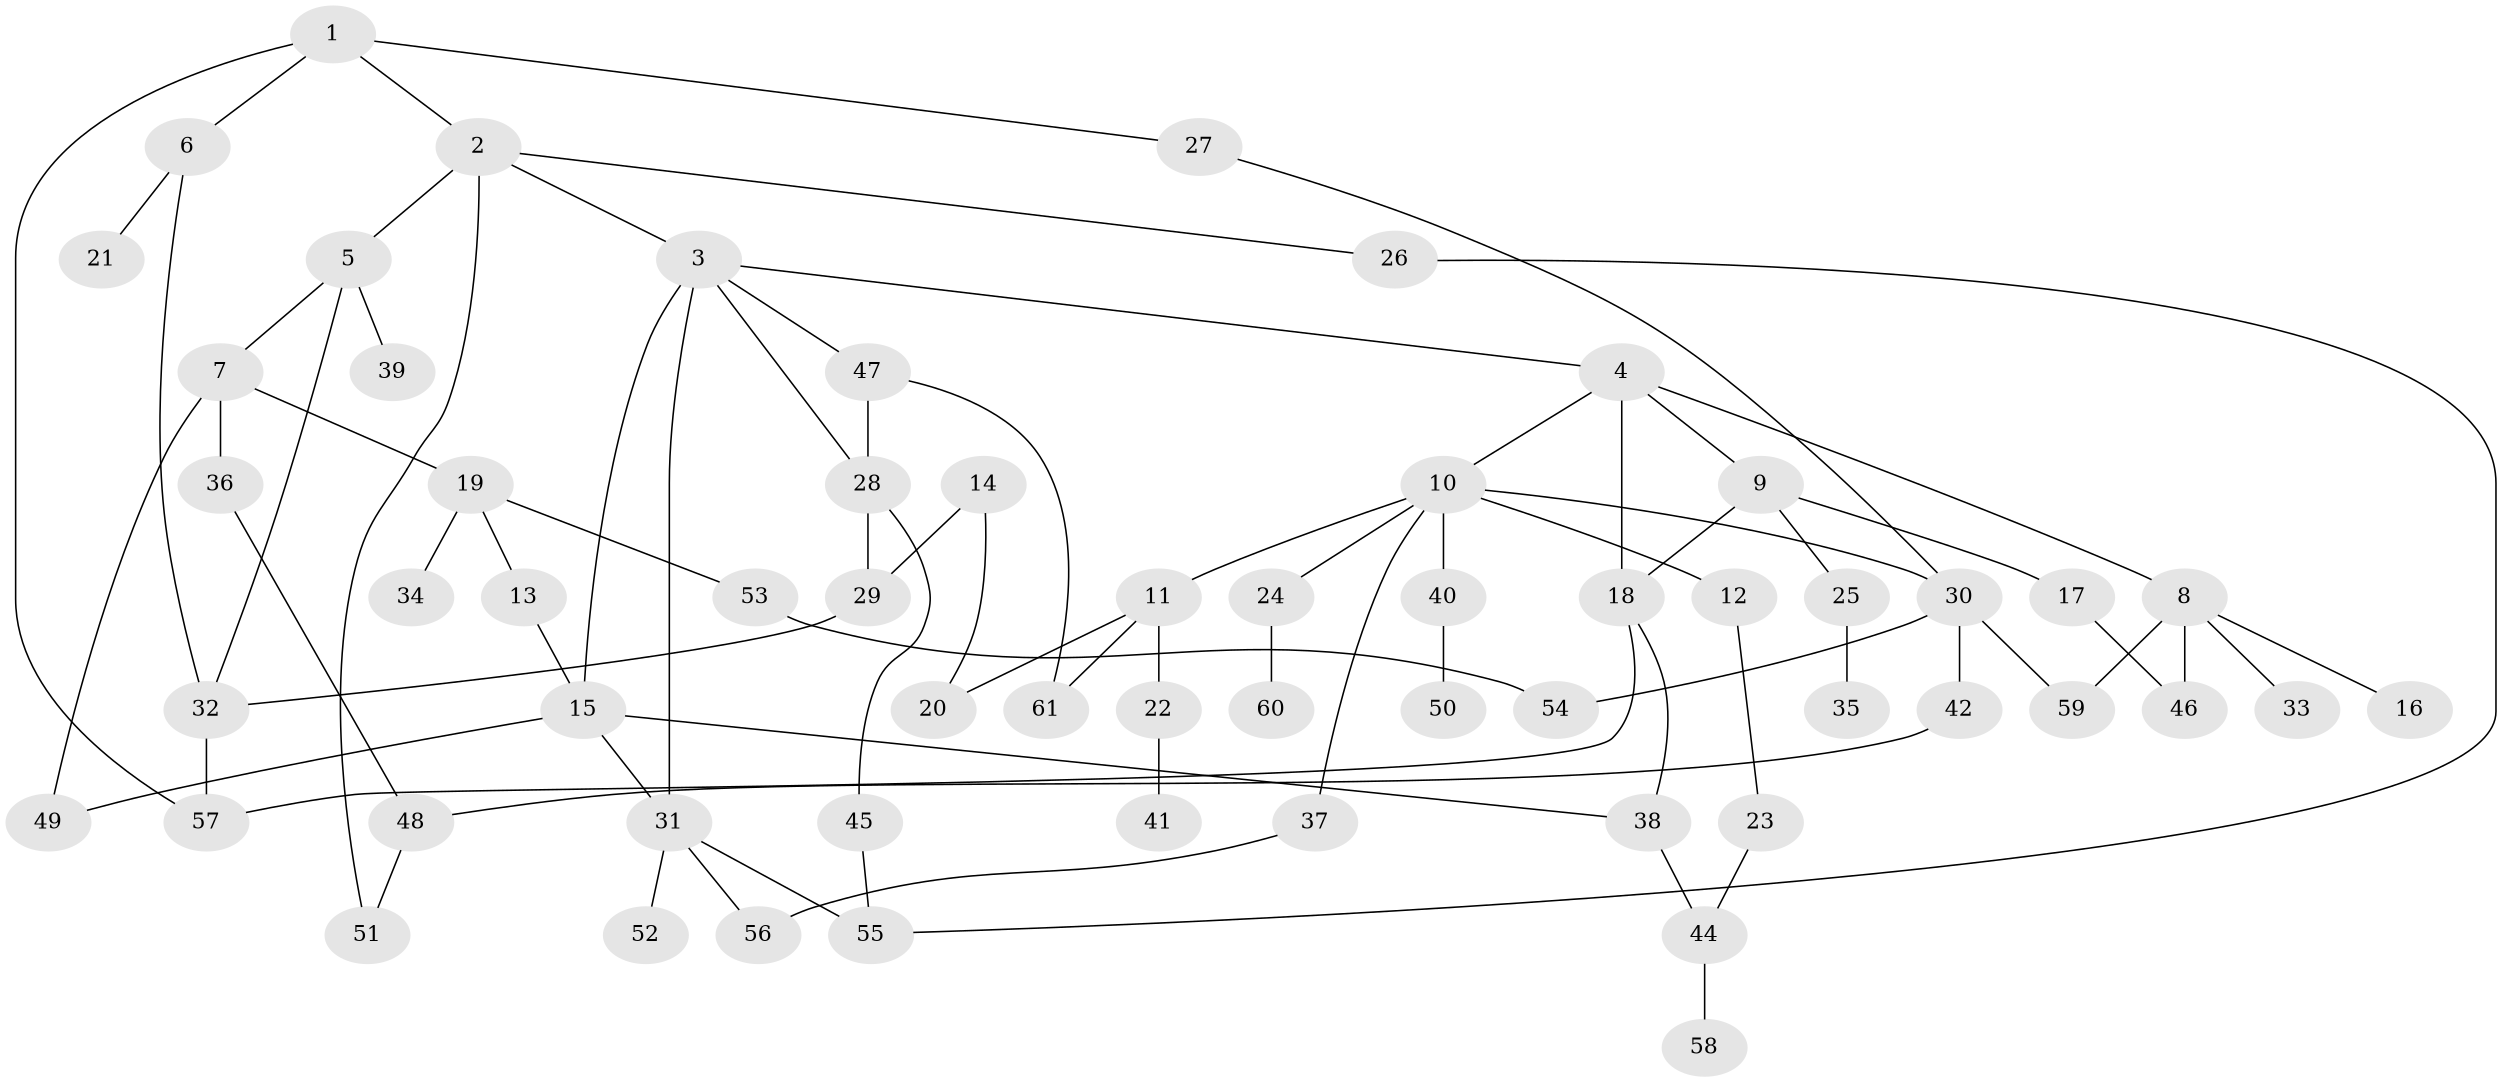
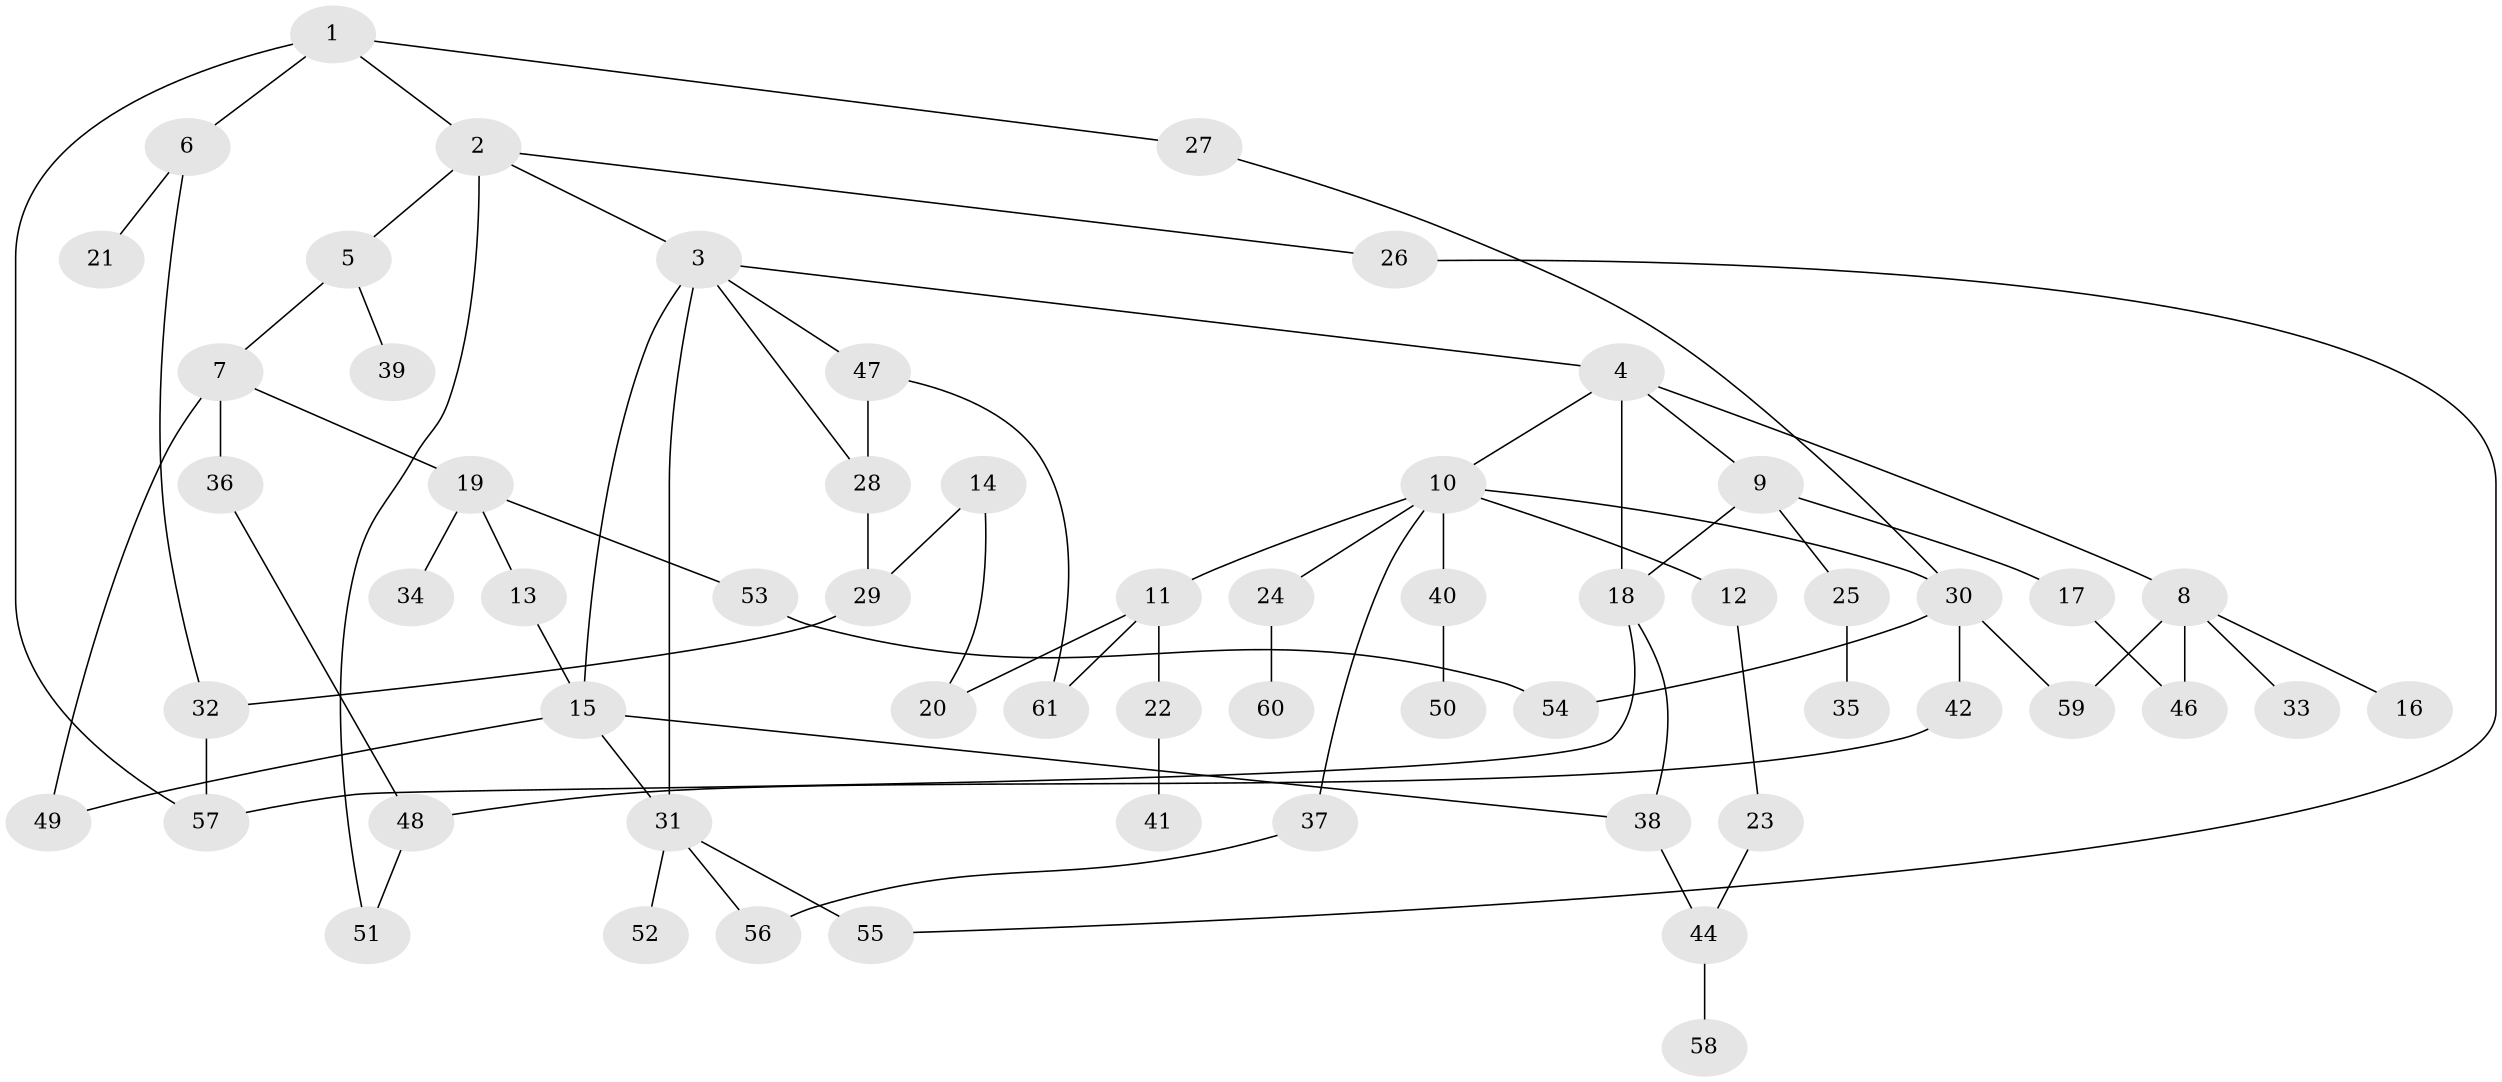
edge "5" -- "32": removed
node "45": removed
